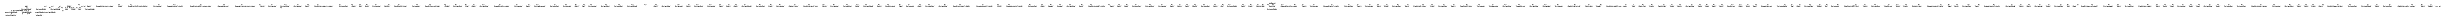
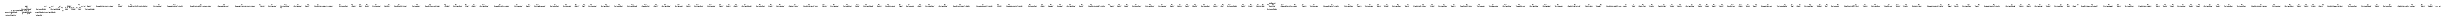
node "(Call,setup_temp_free(f, values, 0))": added
